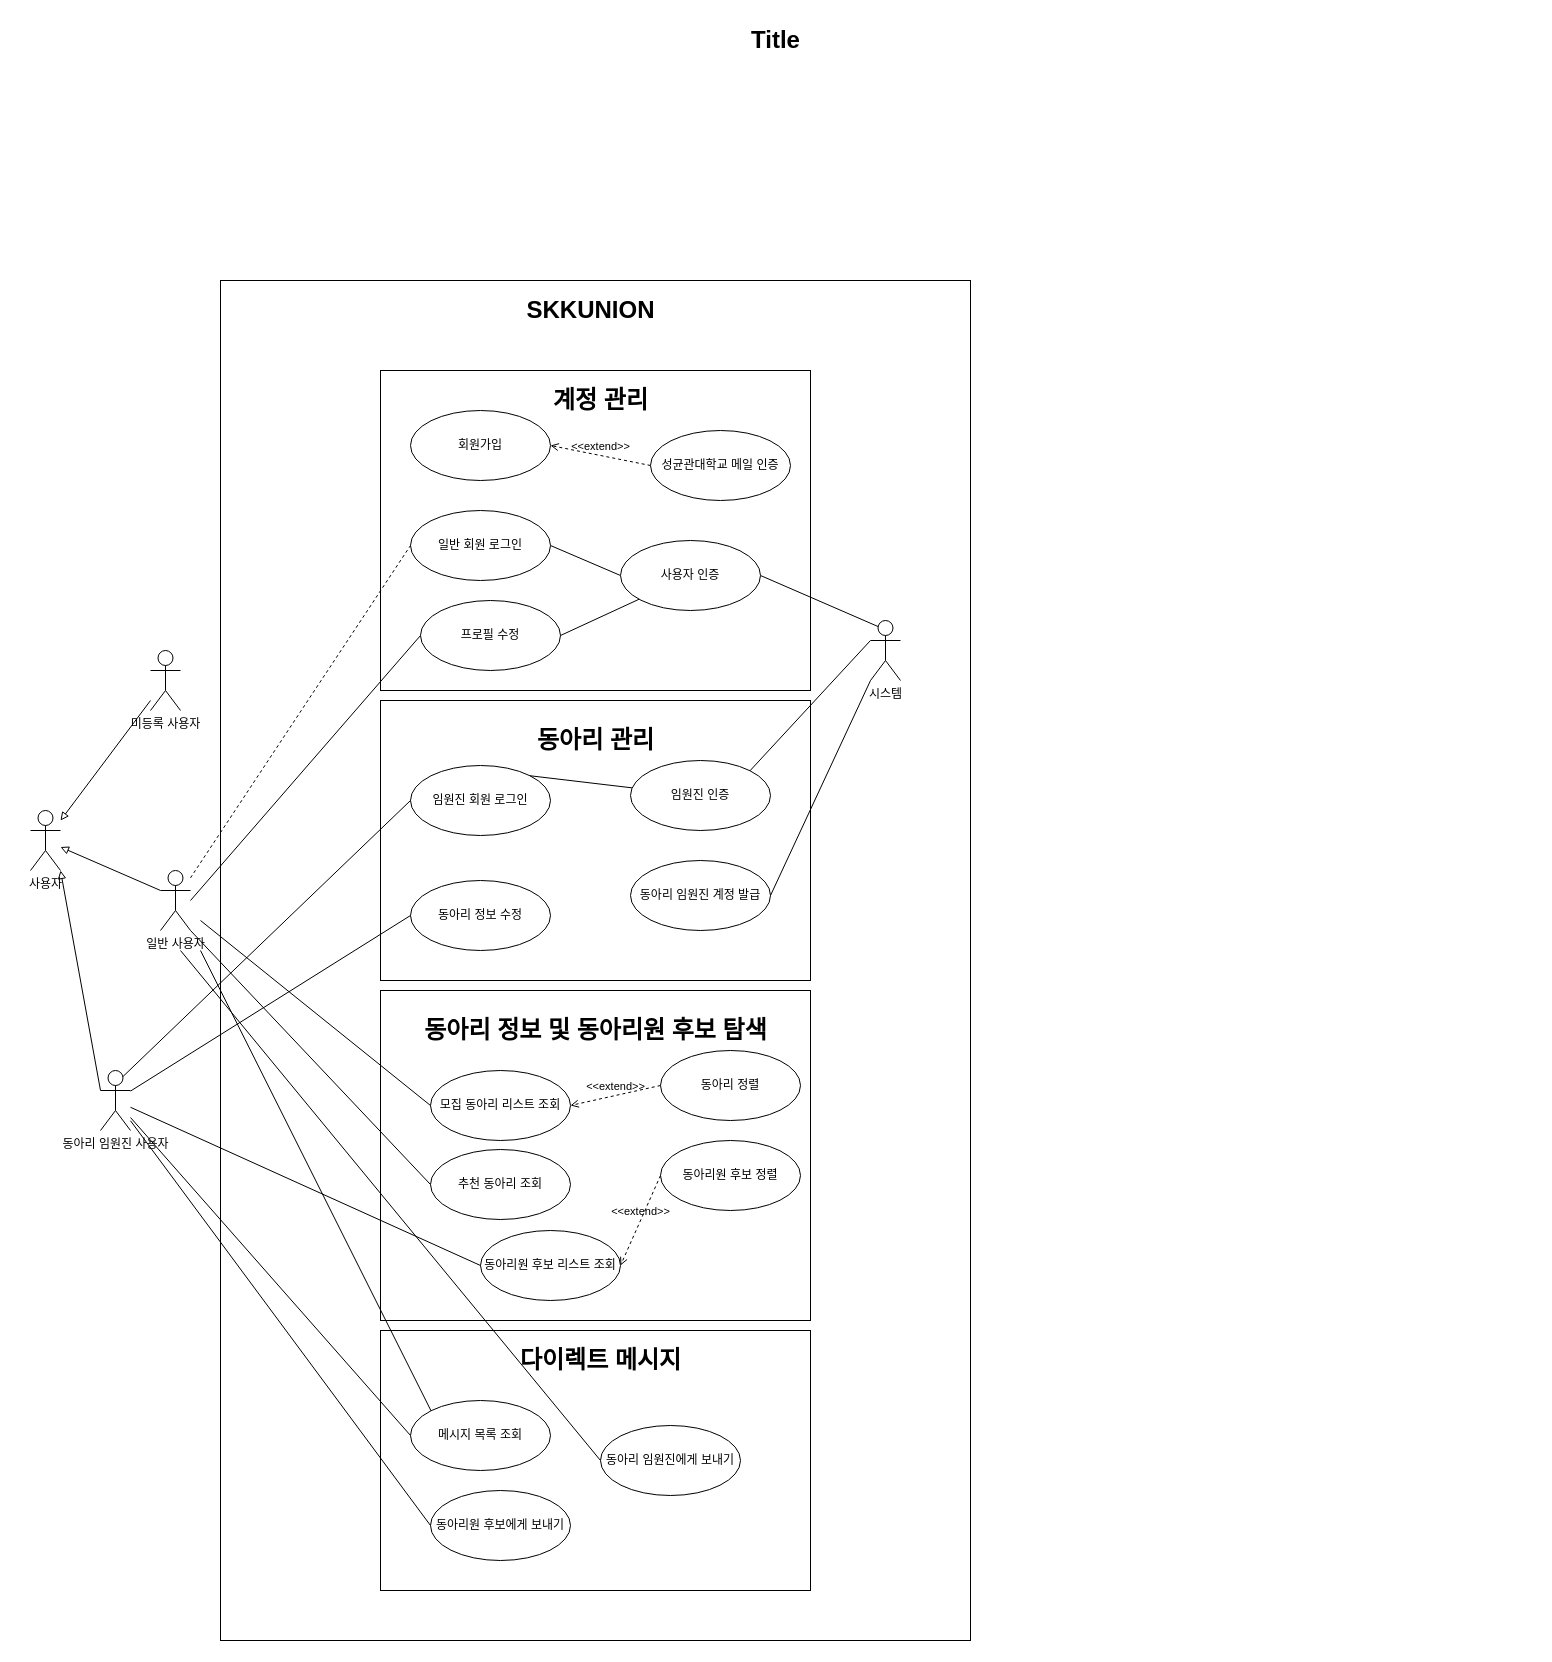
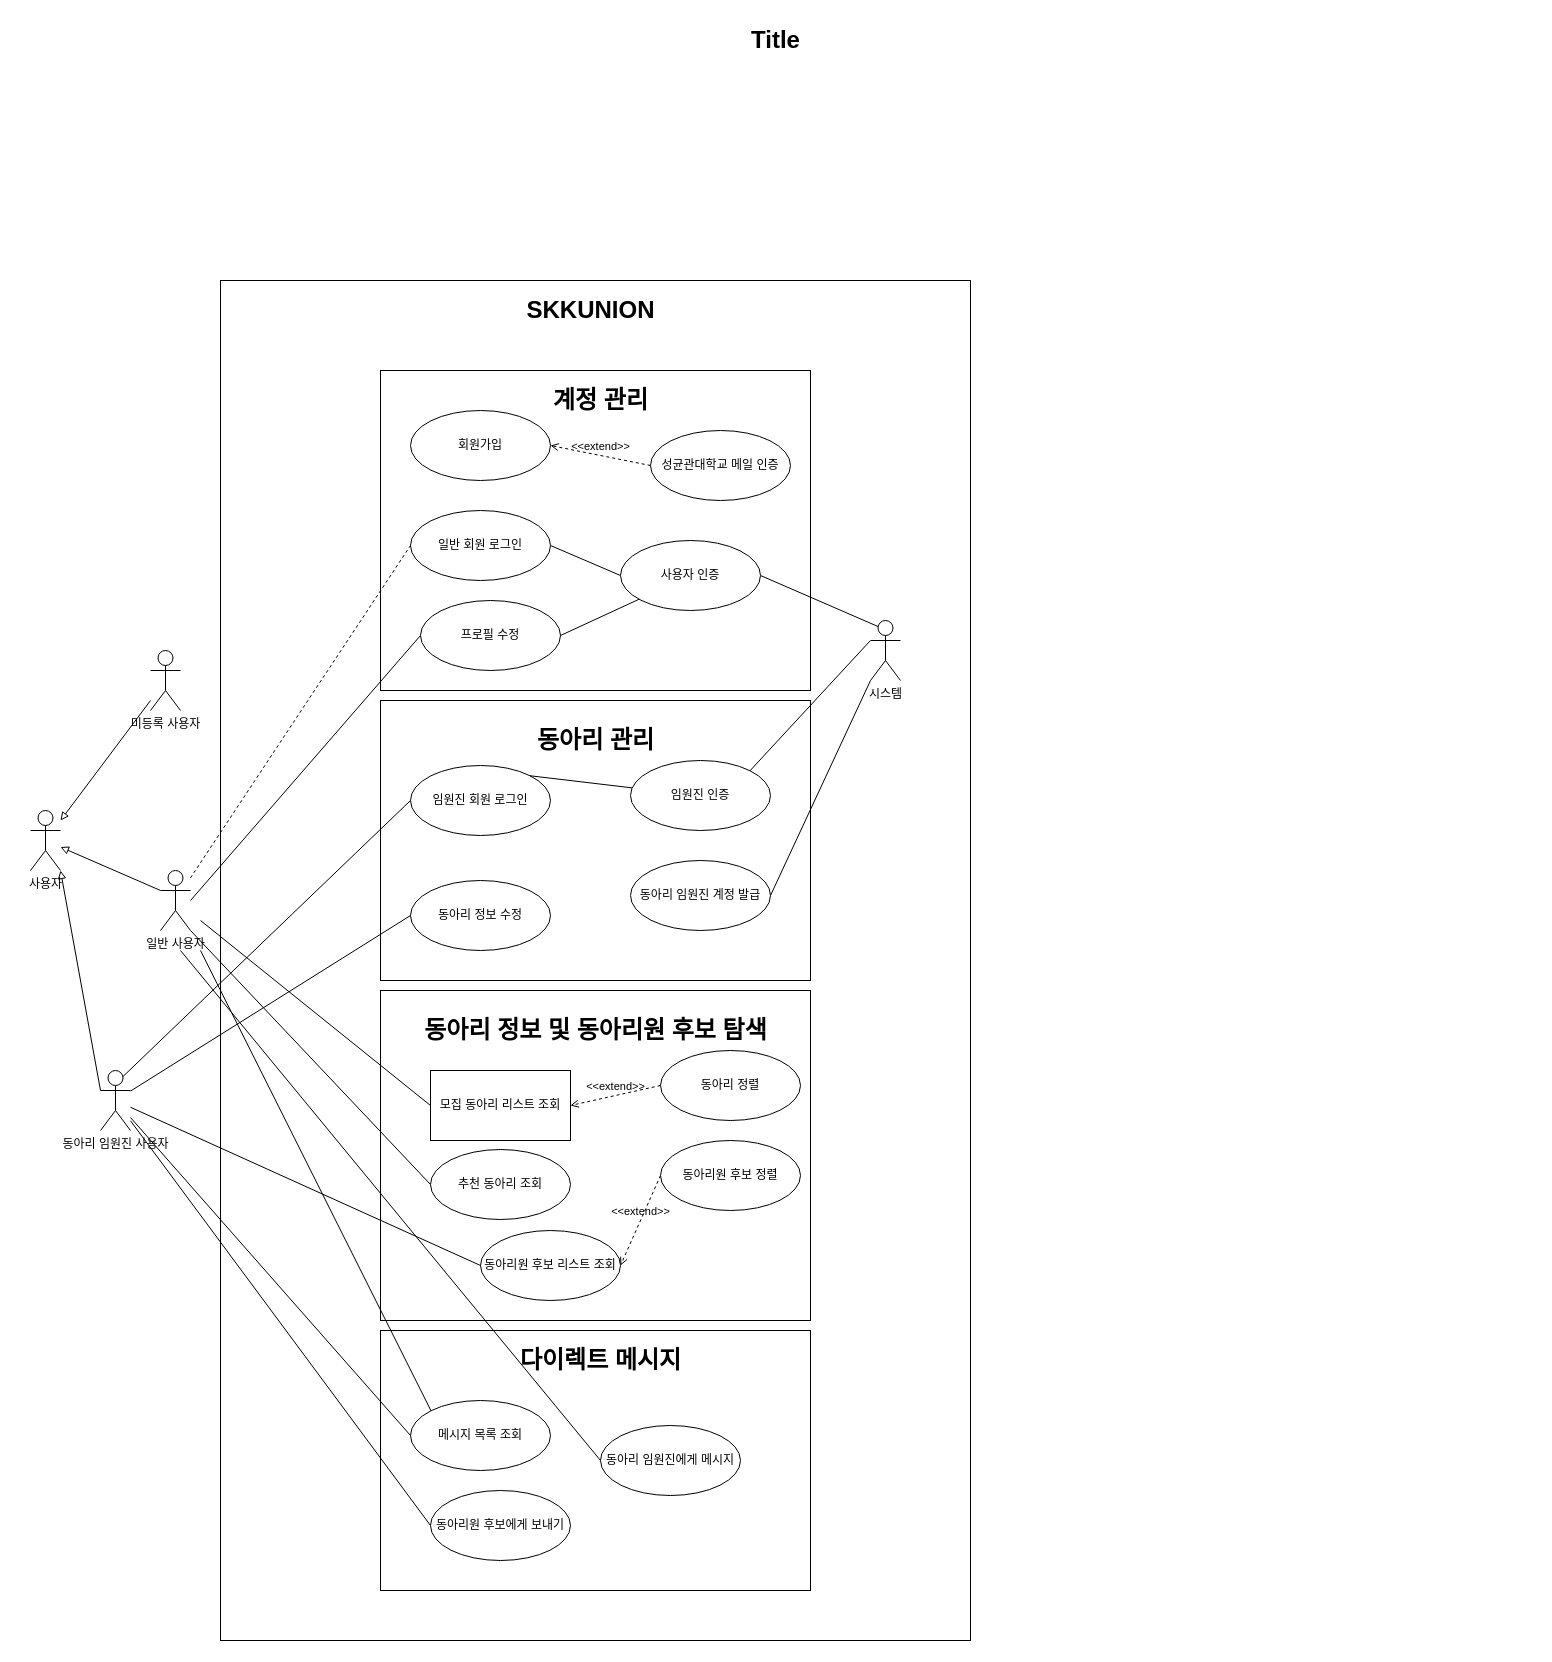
node "모집 동아리 리스트 조회": shape ellipse -> rectangle
node "동아리 임원진에게 보내기": label "동아리 임원진에게 보내기" -> "동아리 임원진에게 메시지"
